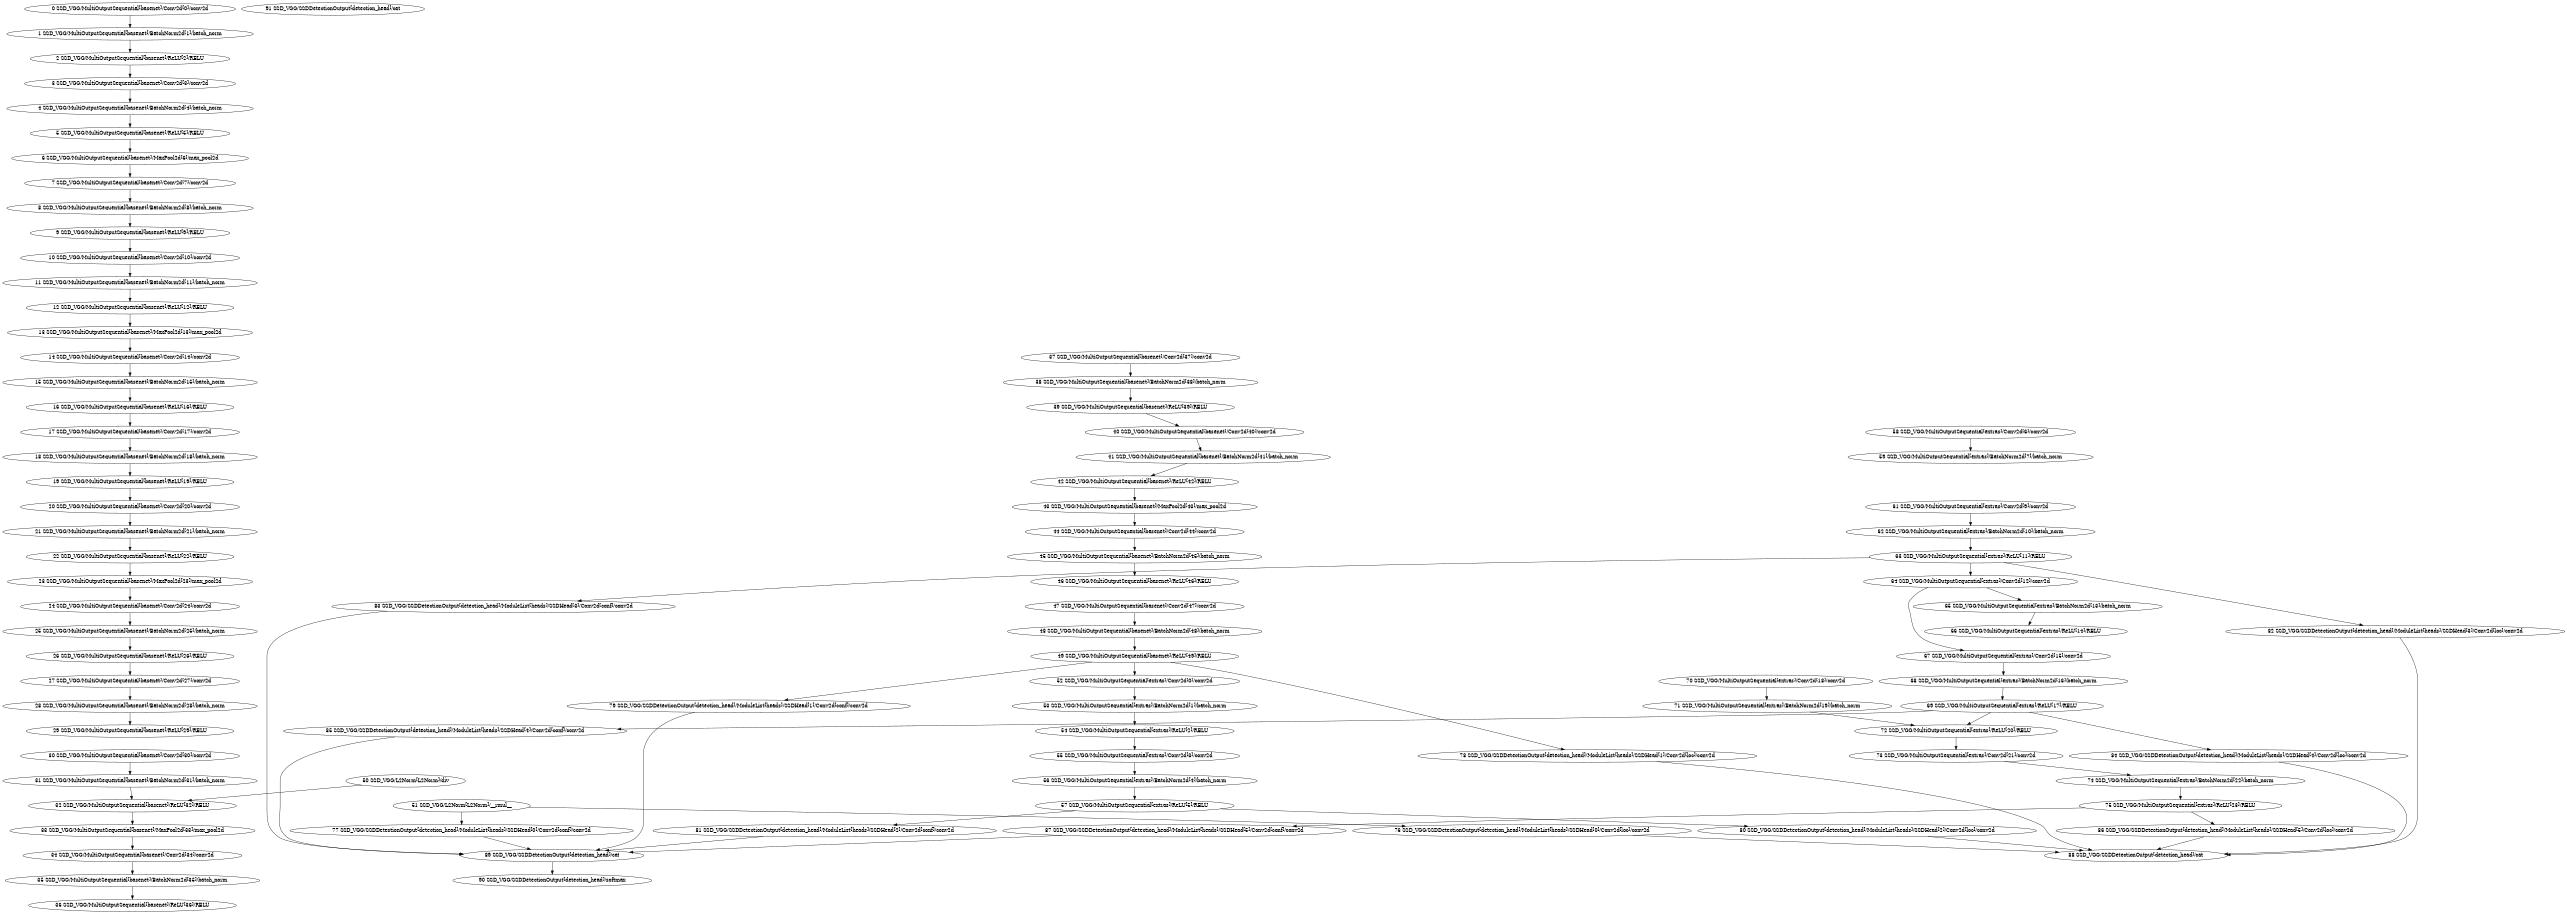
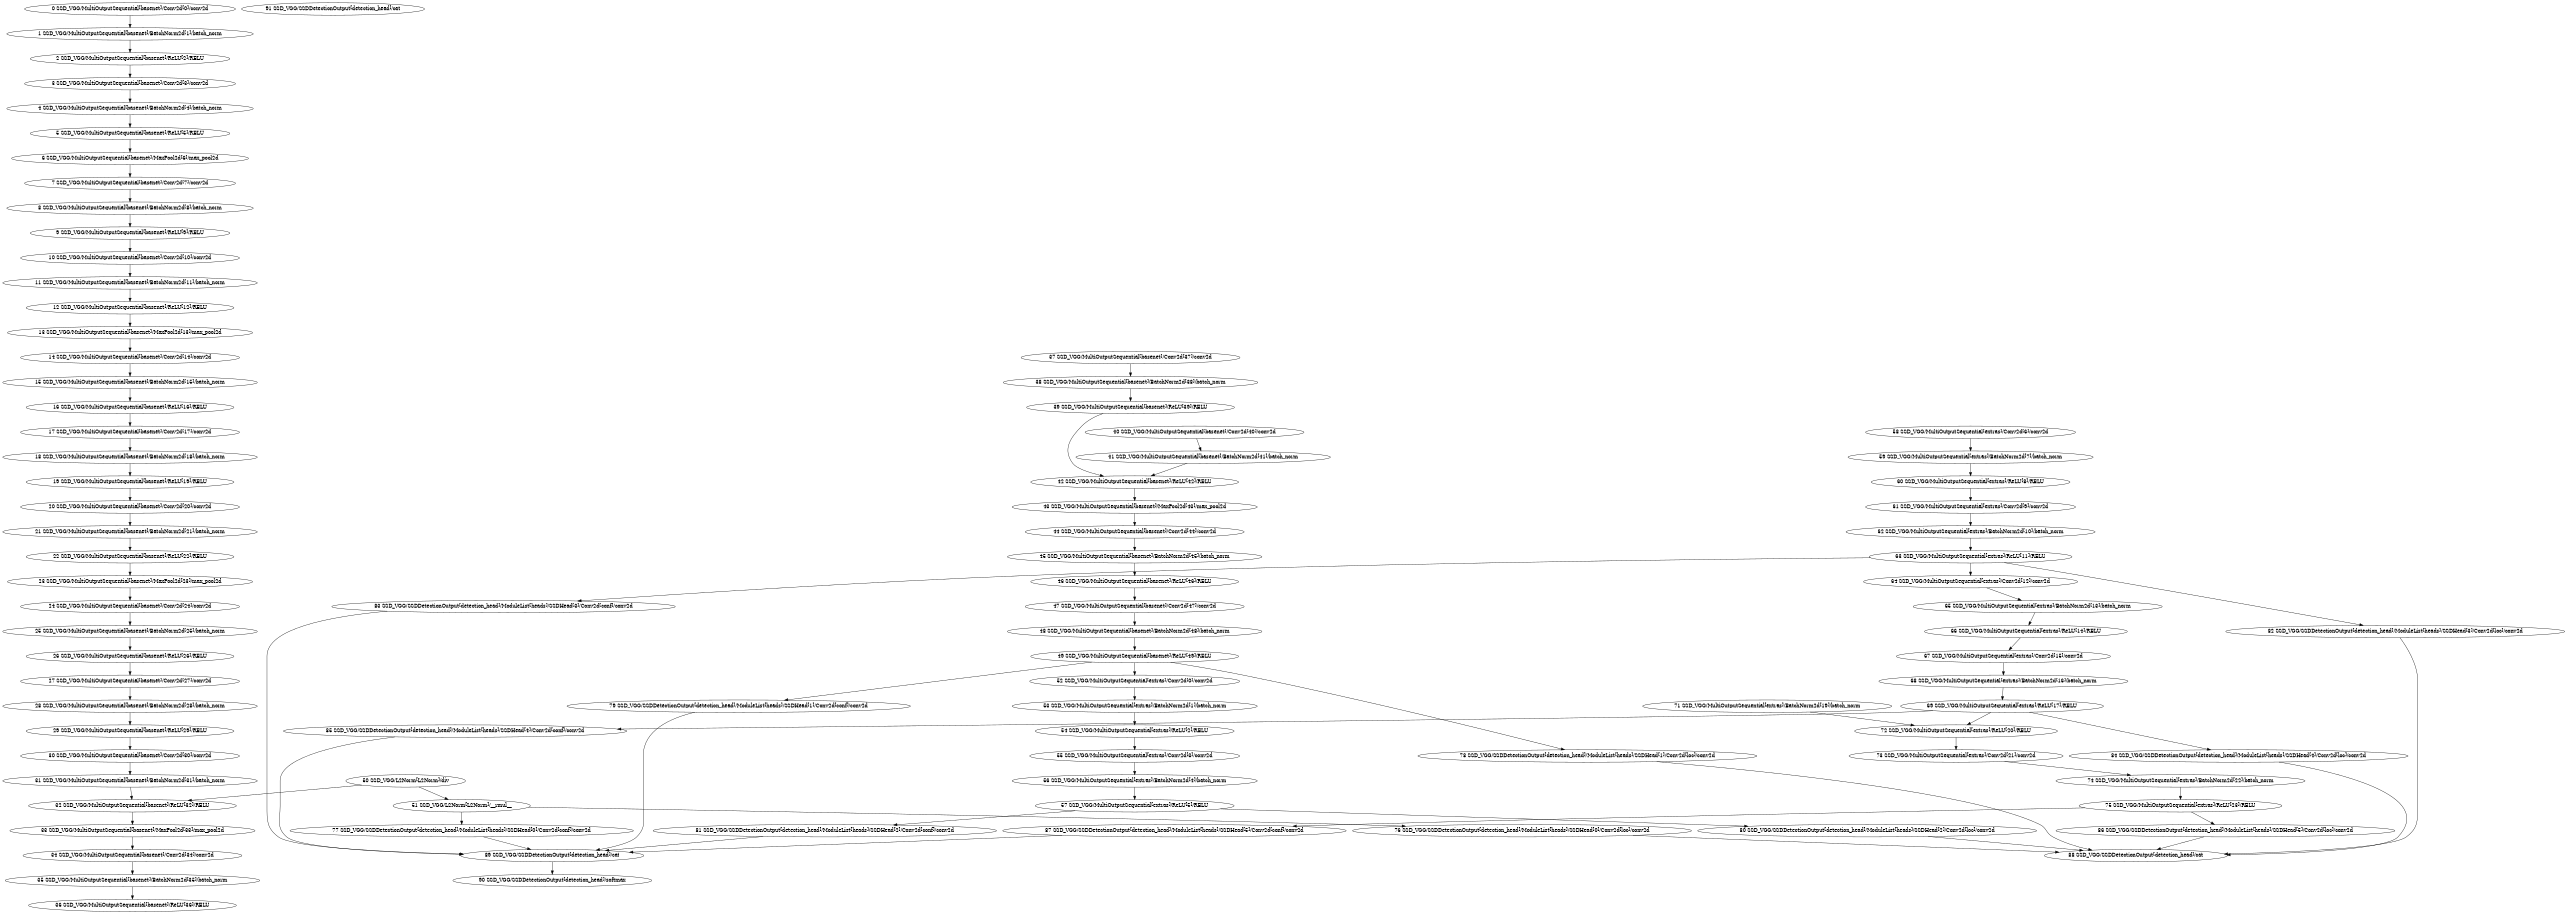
edge "39 SSD_VGG/MultiOutputSequential[basenet]/ReLU[39]/RELU" -> "40 SSD_VGG/MultiOutputSequential[basenet]/Conv2d[40]/conv2d": now "39 SSD_VGG/MultiOutputSequential[basenet]/ReLU[39]/RELU" -> "42 SSD_VGG/MultiOutputSequential[basenet]/ReLU[42]/RELU"
node "60 SSD_VGG/MultiOutputSequential[extras]/ReLU[8]/RELU": added
edge "46 SSD_VGG/MultiOutputSequential[basenet]/ReLU[46]/RELU" -> "47 SSD_VGG/MultiOutputSequential[basenet]/Conv2d[47]/conv2d": added
edge "64 SSD_VGG/MultiOutputSequential[extras]/Conv2d[12]/conv2d" -> "67 SSD_VGG/MultiOutputSequential[extras]/Conv2d[15]/conv2d": now "66 SSD_VGG/MultiOutputSequential[extras]/ReLU[14]/RELU" -> "67 SSD_VGG/MultiOutputSequential[extras]/Conv2d[15]/conv2d"
node "70 SSD_VGG/MultiOutputSequential[extras]/Conv2d[18]/conv2d": removed
edge "29 SSD_VGG/MultiOutputSequential[basenet]/ReLU[29]/RELU" -> "30 SSD_VGG/MultiOutputSequential[basenet]/Conv2d[30]/conv2d": added
edge "50 SSD_VGG/L2Norm[L2Norm]/div" -> "51 SSD_VGG/L2Norm[L2Norm]/__rmul__": added
